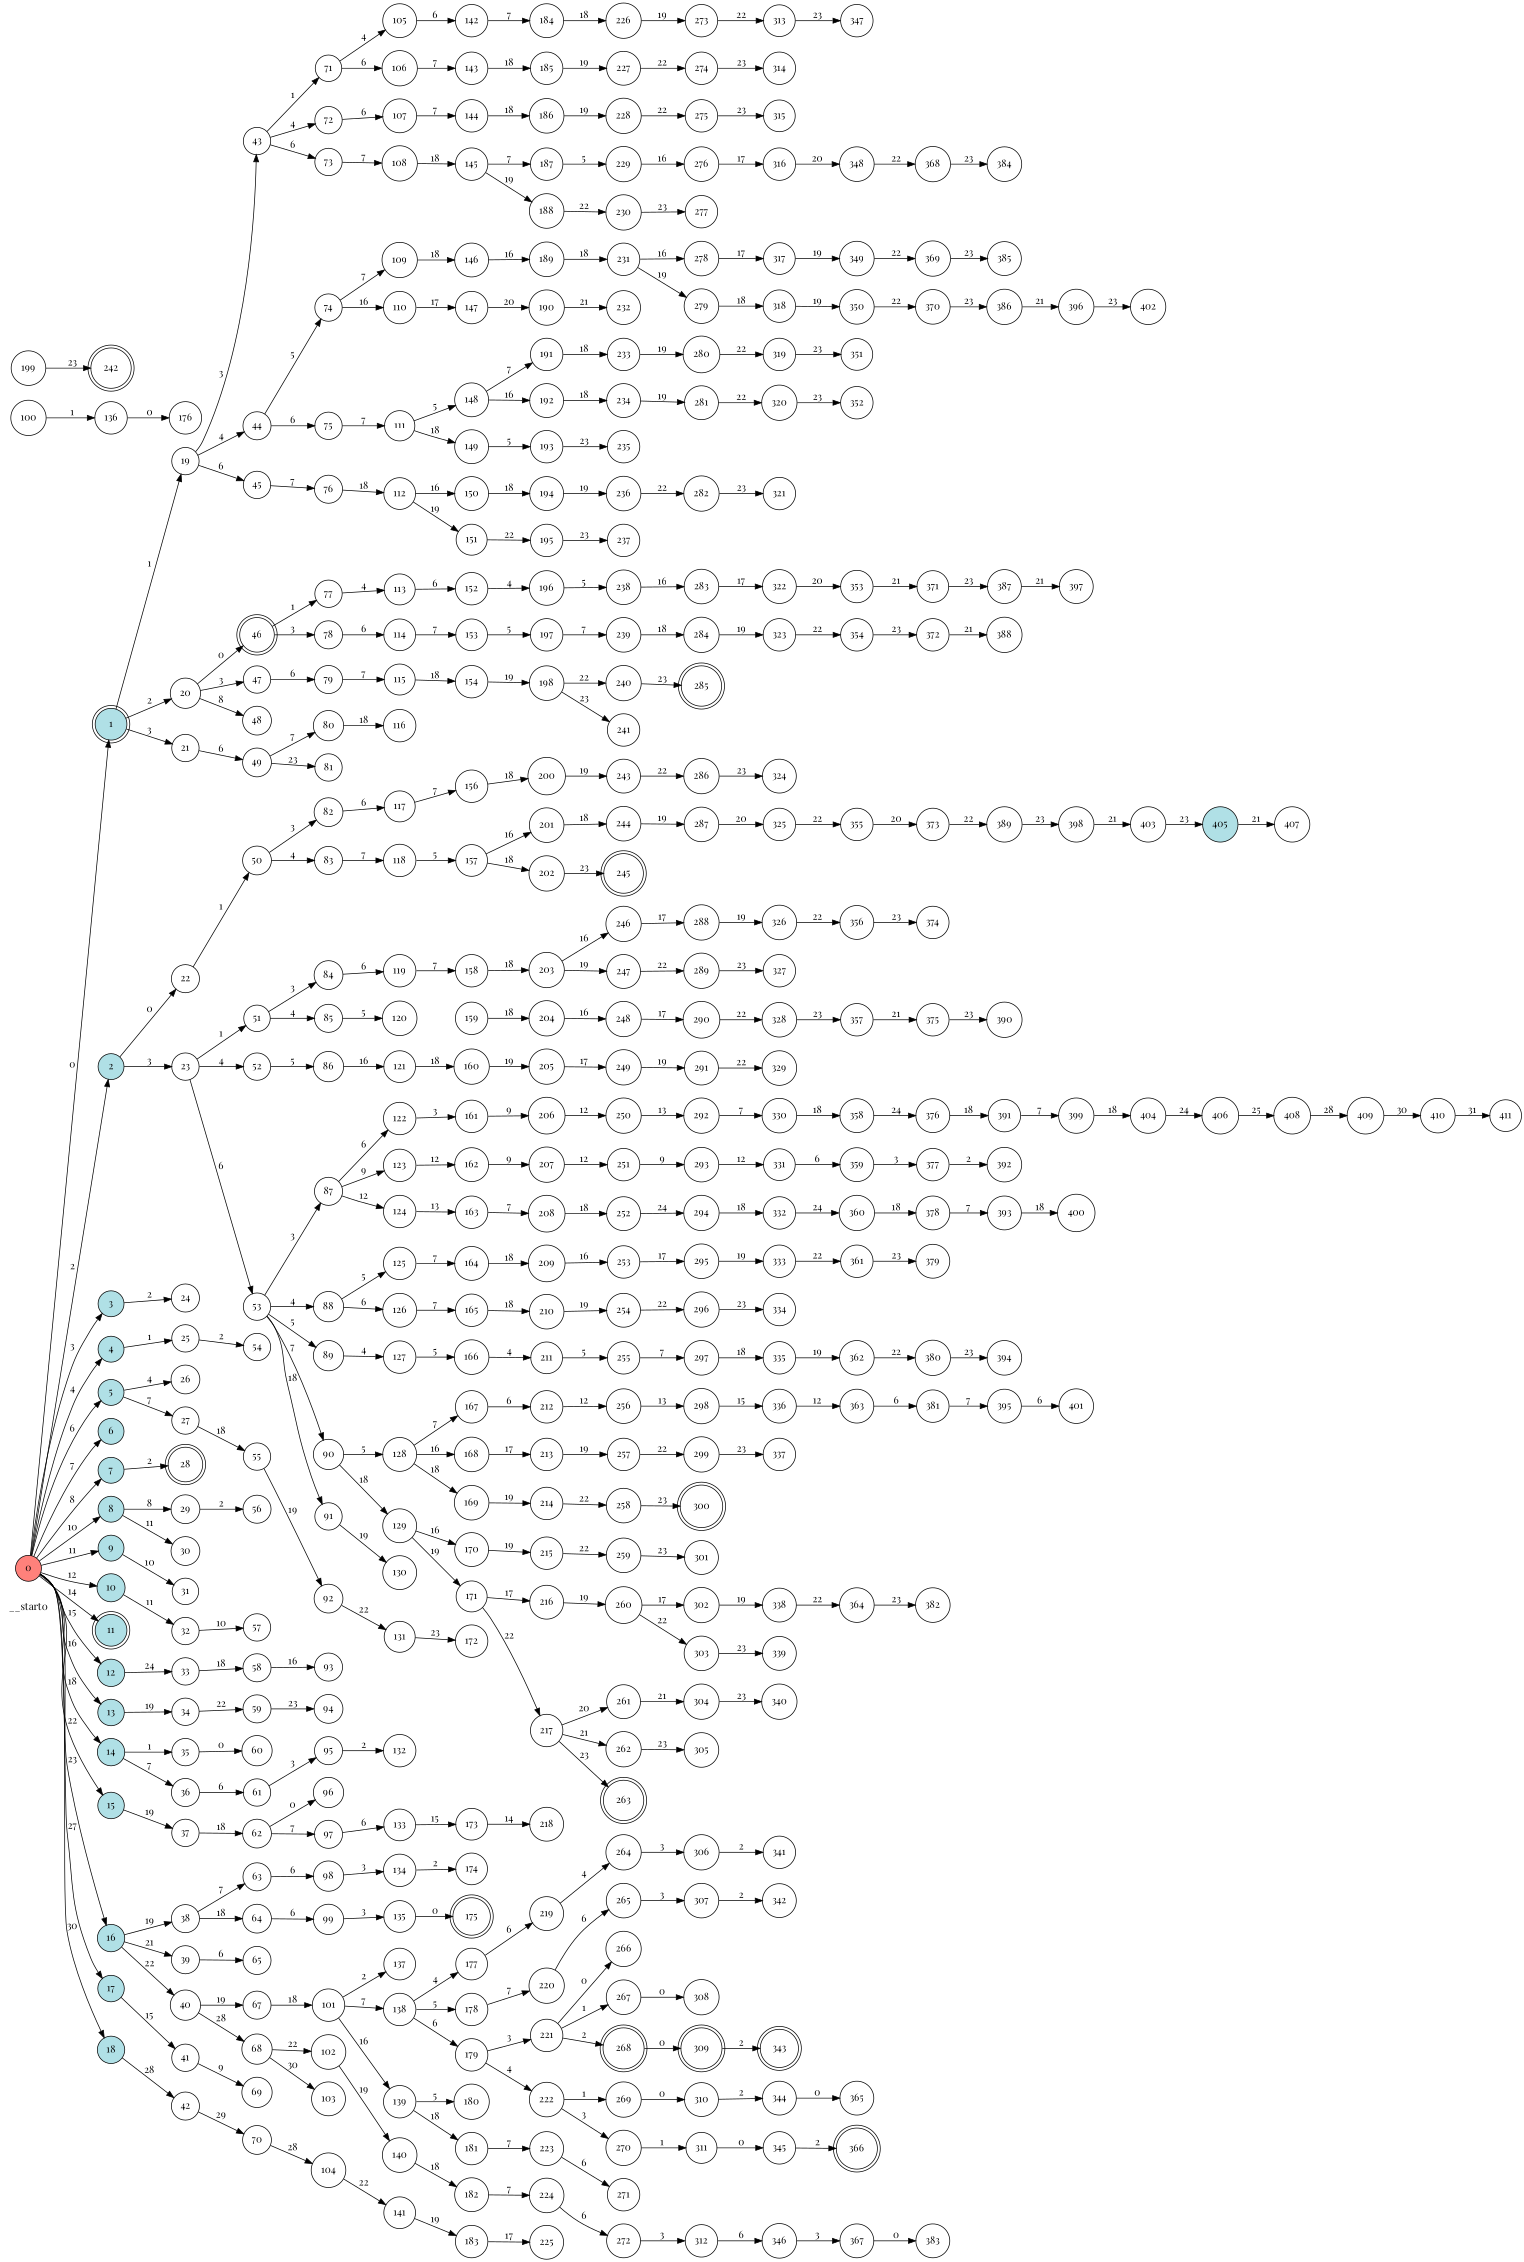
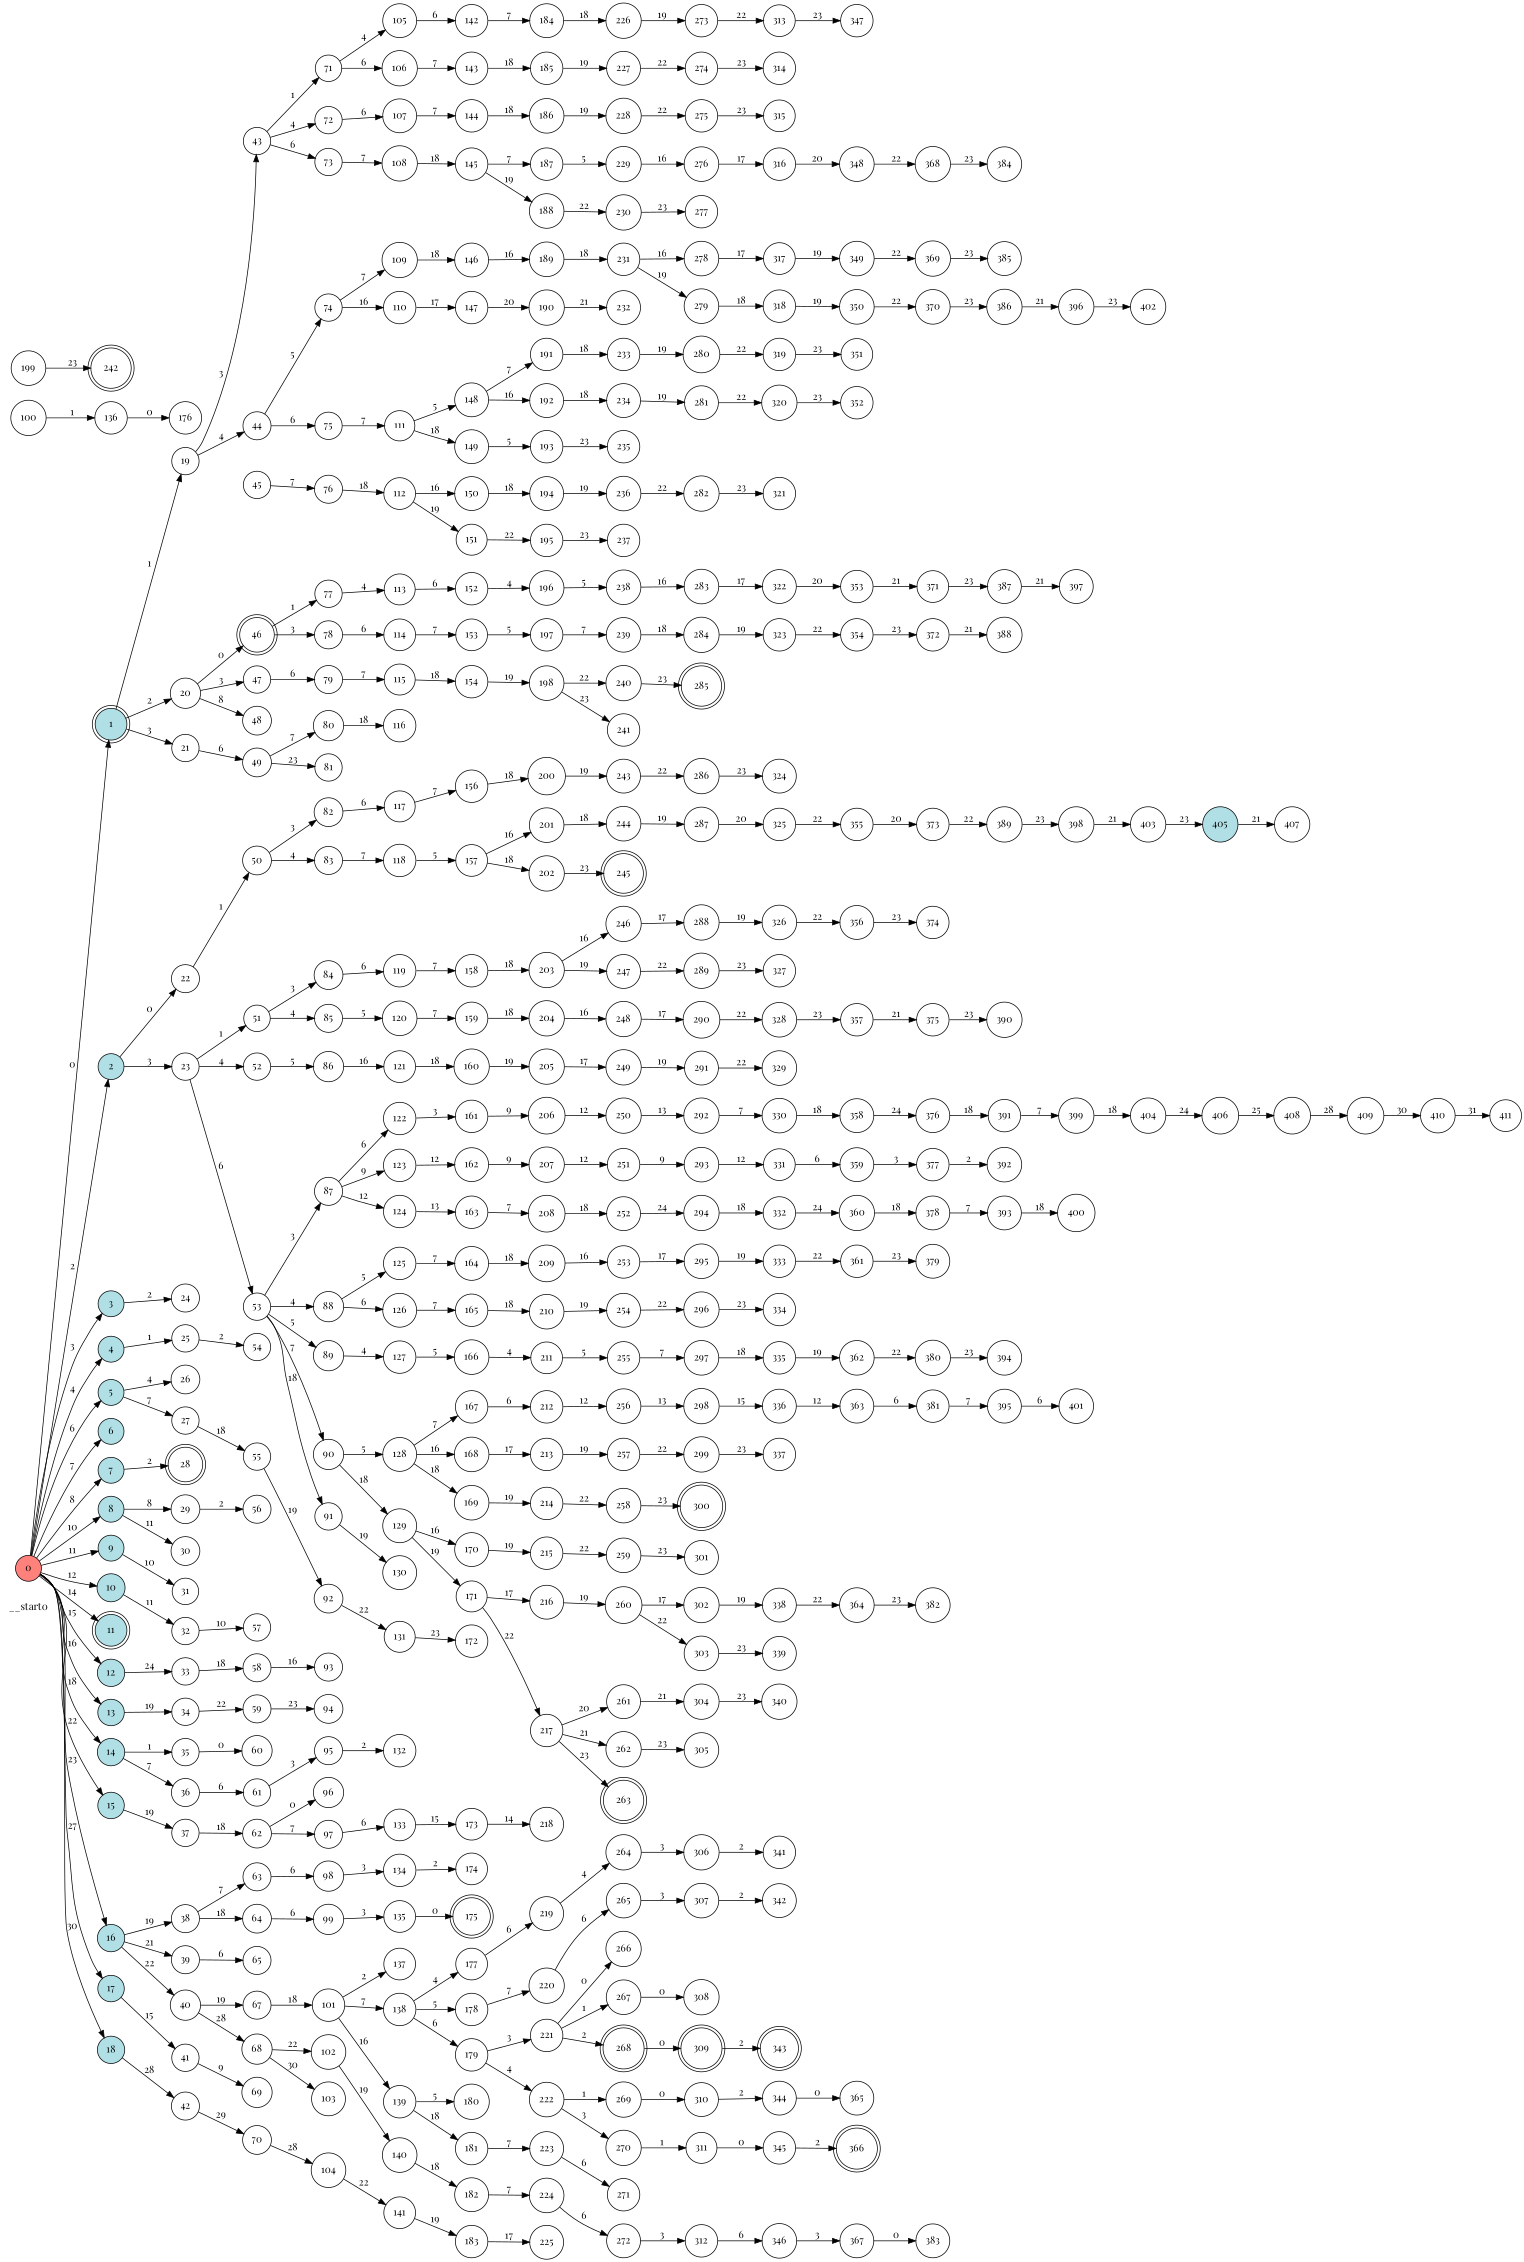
edge "19" -> "45": removed, label "6"
edge "120" -> "159": added, label "7"
